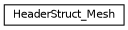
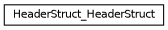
node "HeaderStruct_Mesh": label "HeaderStruct_Mesh" -> "HeaderStruct_HeaderStruct"
